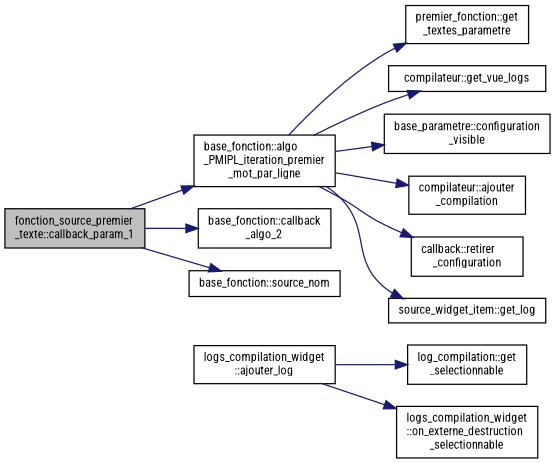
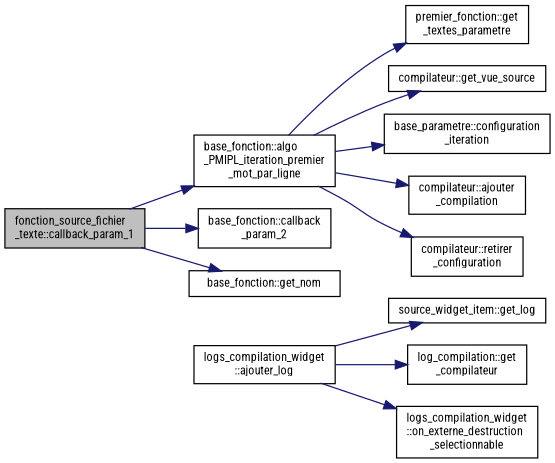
node "compilateur::get_vue_logs": label "compilateur::get_vue_logs" -> "compilateur::get_vue_source"
node "base_parametre::configuration _visible": label "base_parametre::configuration _visible" -> "base_parametre::configuration _iteration"
node "fonction_source_premier _texte::callback_param_1": label "fonction_source_premier _texte::callback_param_1" -> "fonction_source_fichier _texte::callback_param_1"
node "base_fonction::callback _algo_2": label "base_fonction::callback _algo_2" -> "base_fonction::callback _param_2"
edge "base_fonction::algo _PMIPL_iteration_premier _mot_par_ligne" -> "source_widget_item::get_log": now "logs_compilation_widget ::ajouter_log" -> "source_widget_item::get_log"
node "callback::retirer _configuration": label "callback::retirer _configuration" -> "compilateur::retirer _configuration"
node "base_fonction::source_nom": label "base_fonction::source_nom" -> "base_fonction::get_nom"
node "log_compilation::get _selectionnable": label "log_compilation::get _selectionnable" -> "log_compilation::get _compilateur"
